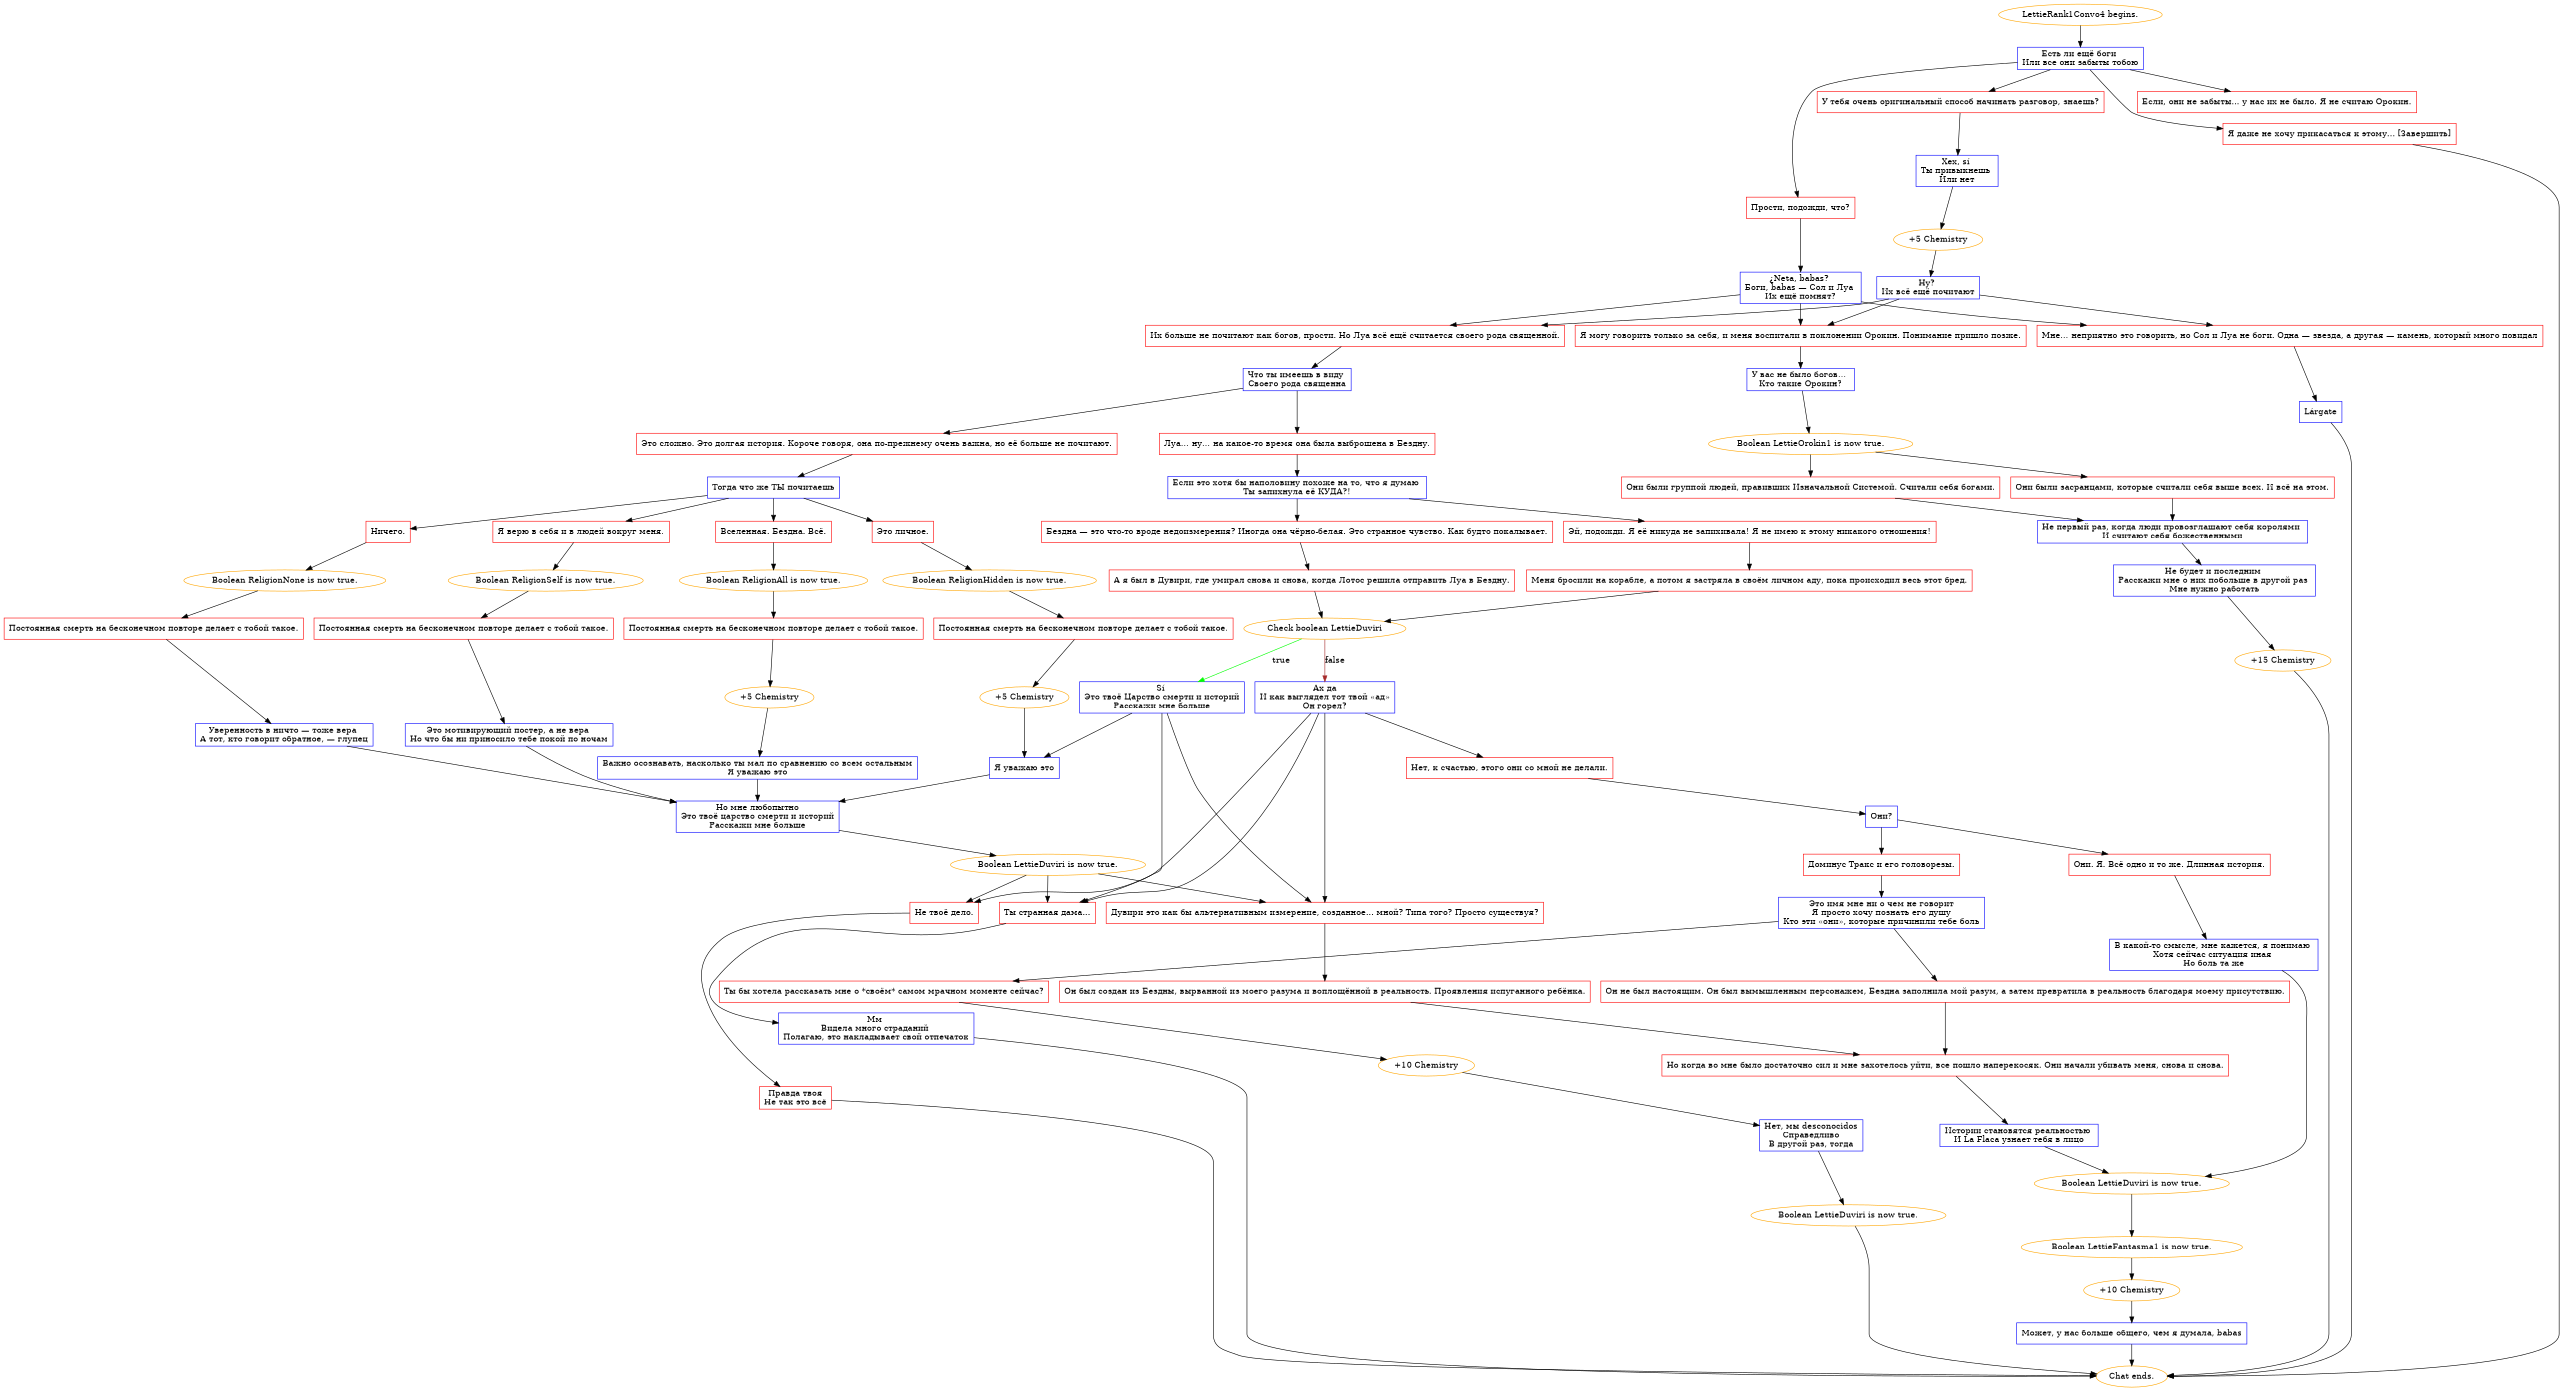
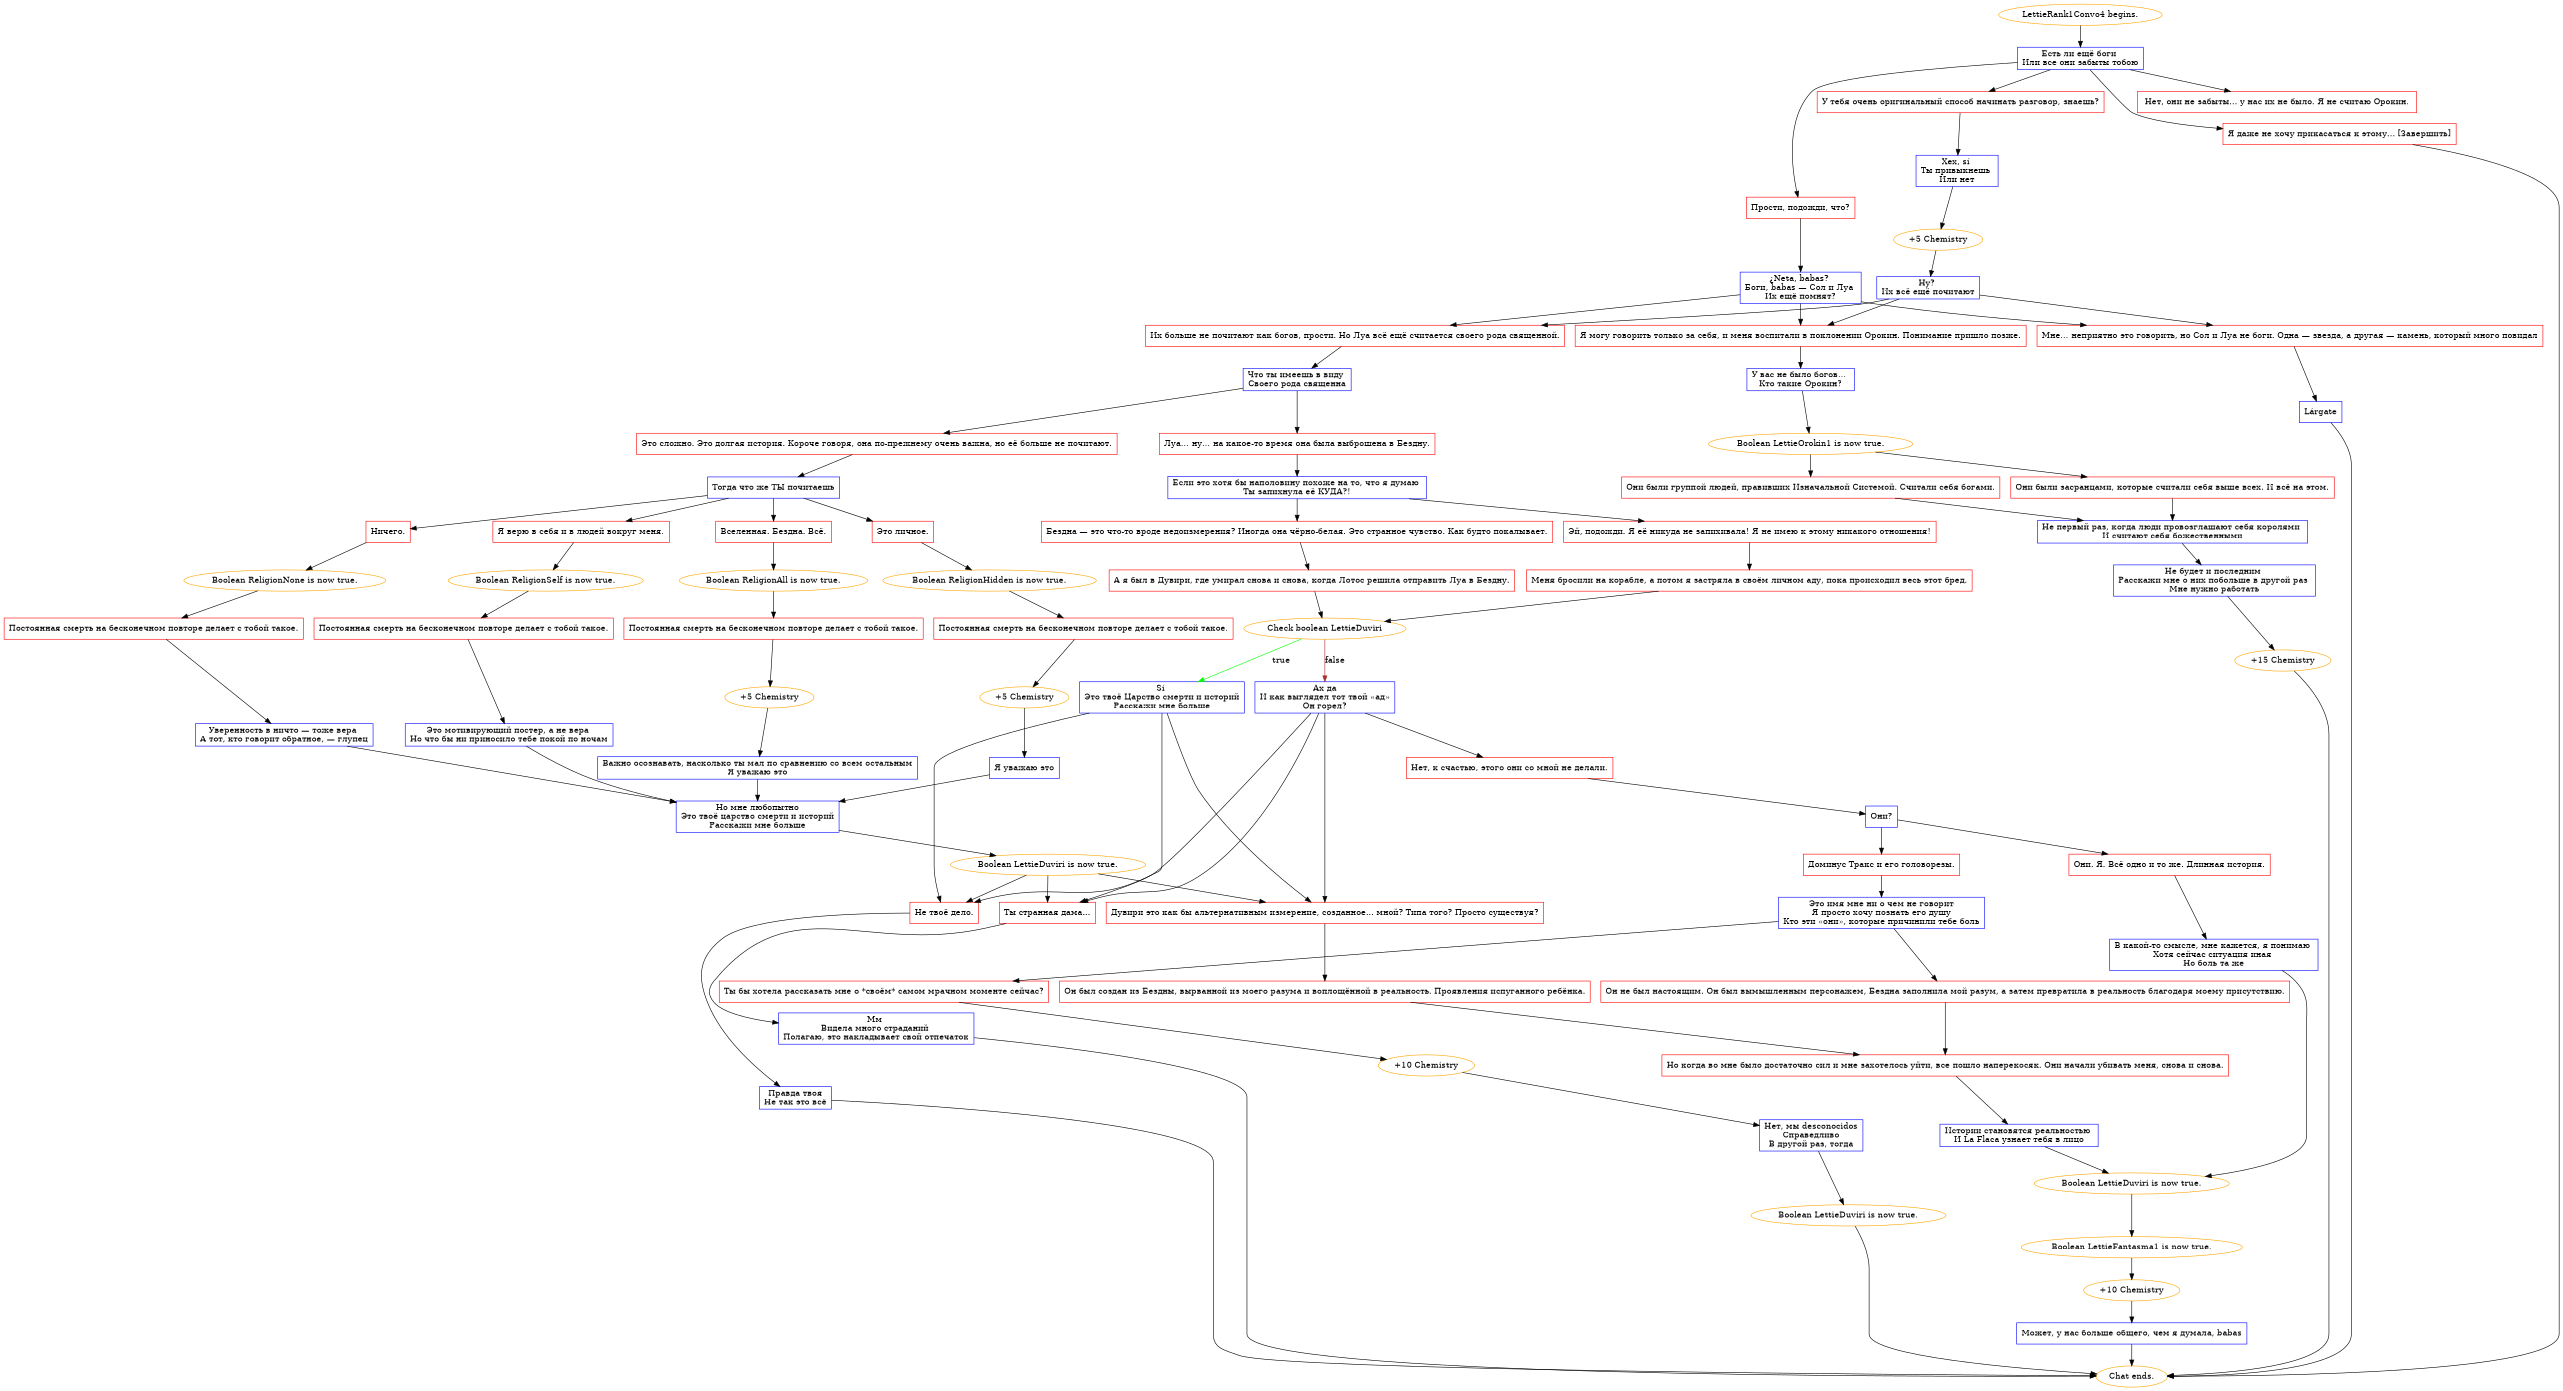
node "Если, они не забыты... у нас их не было. Я не считаю Орокин.": label "Если, они не забыты... у нас их не было. Я не считаю Орокин." -> "Нет, они не забыты... у нас их не было. Я не считаю Орокин."
edge "Sí Это твоё Царство смерти и историй Расскажи мне больше" -> "Я уважаю это": now "Sí Это твоё Царство смерти и историй Расскажи мне больше" -> "Не твоё дело."
node "Правда твоя Не так это всё": color red -> blue
